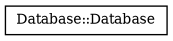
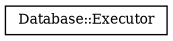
node "Database::Database": label "Database::Database" -> "Database::Executor"
